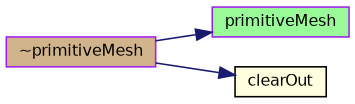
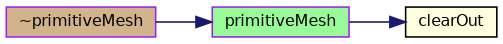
edge "~primitiveMesh" -> "clearOut": now "primitiveMesh" -> "clearOut"
